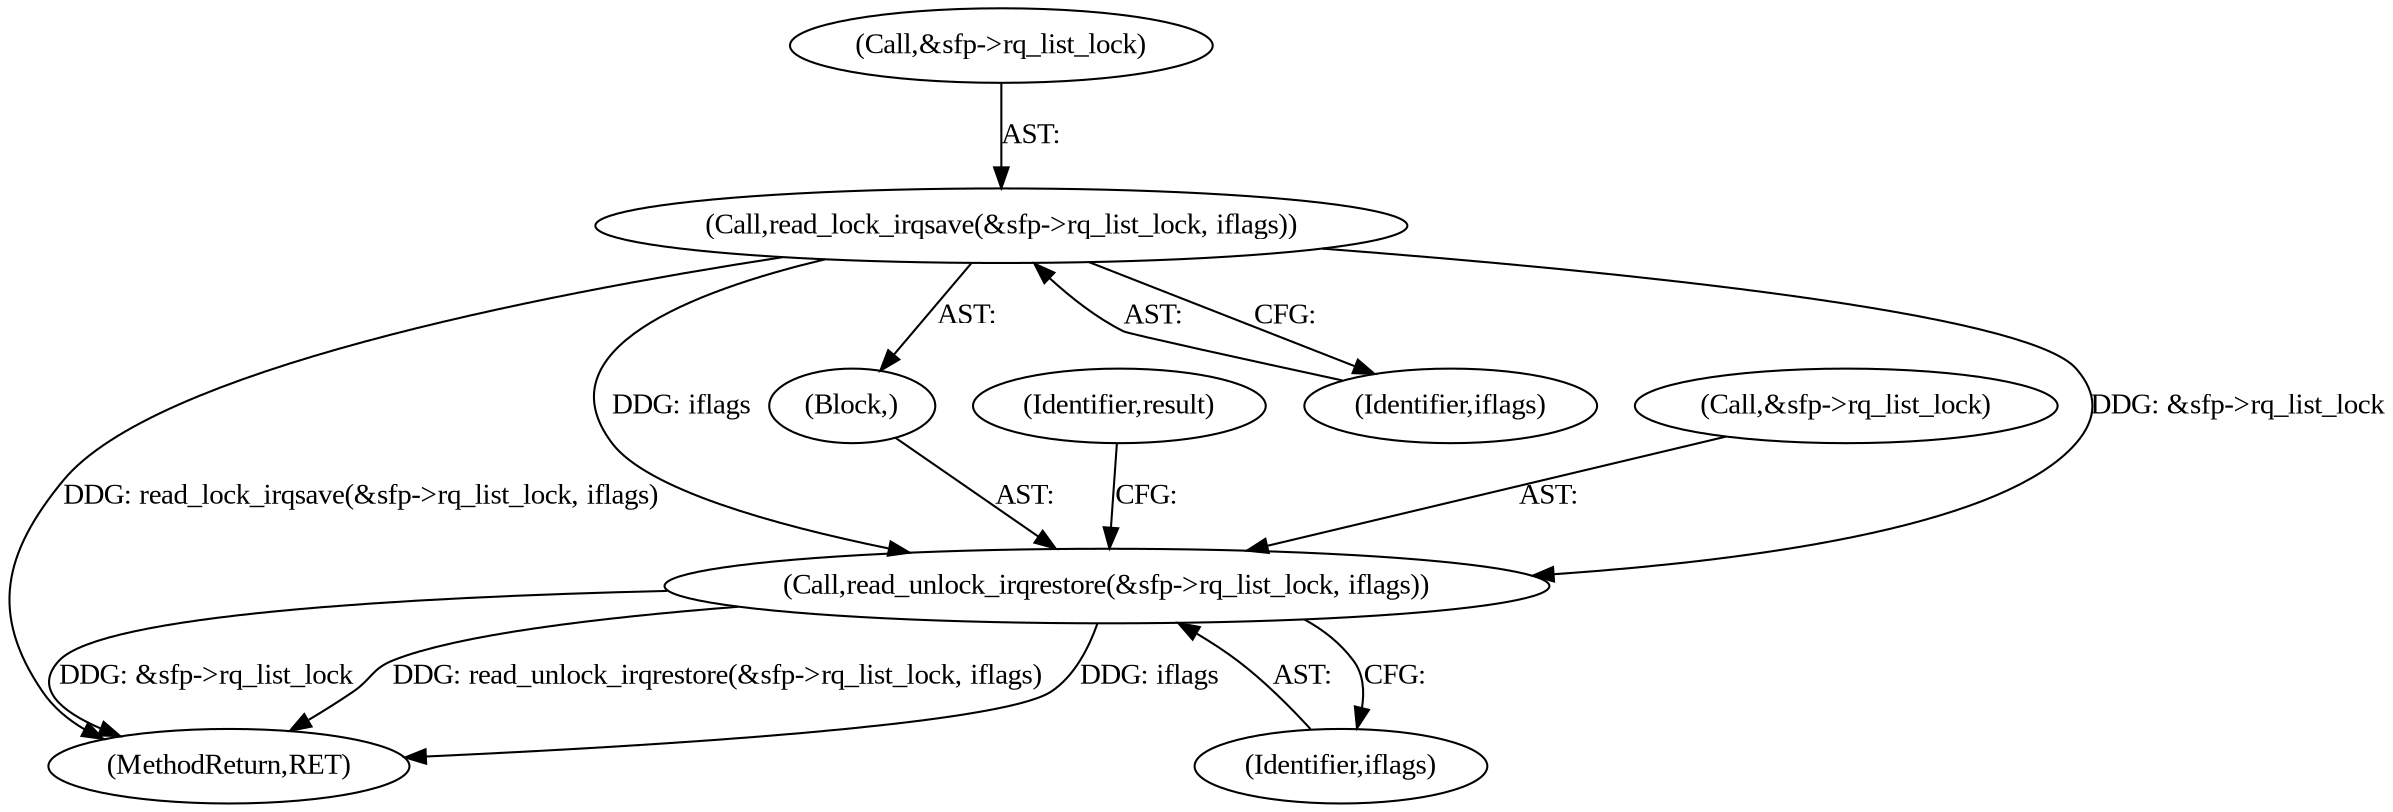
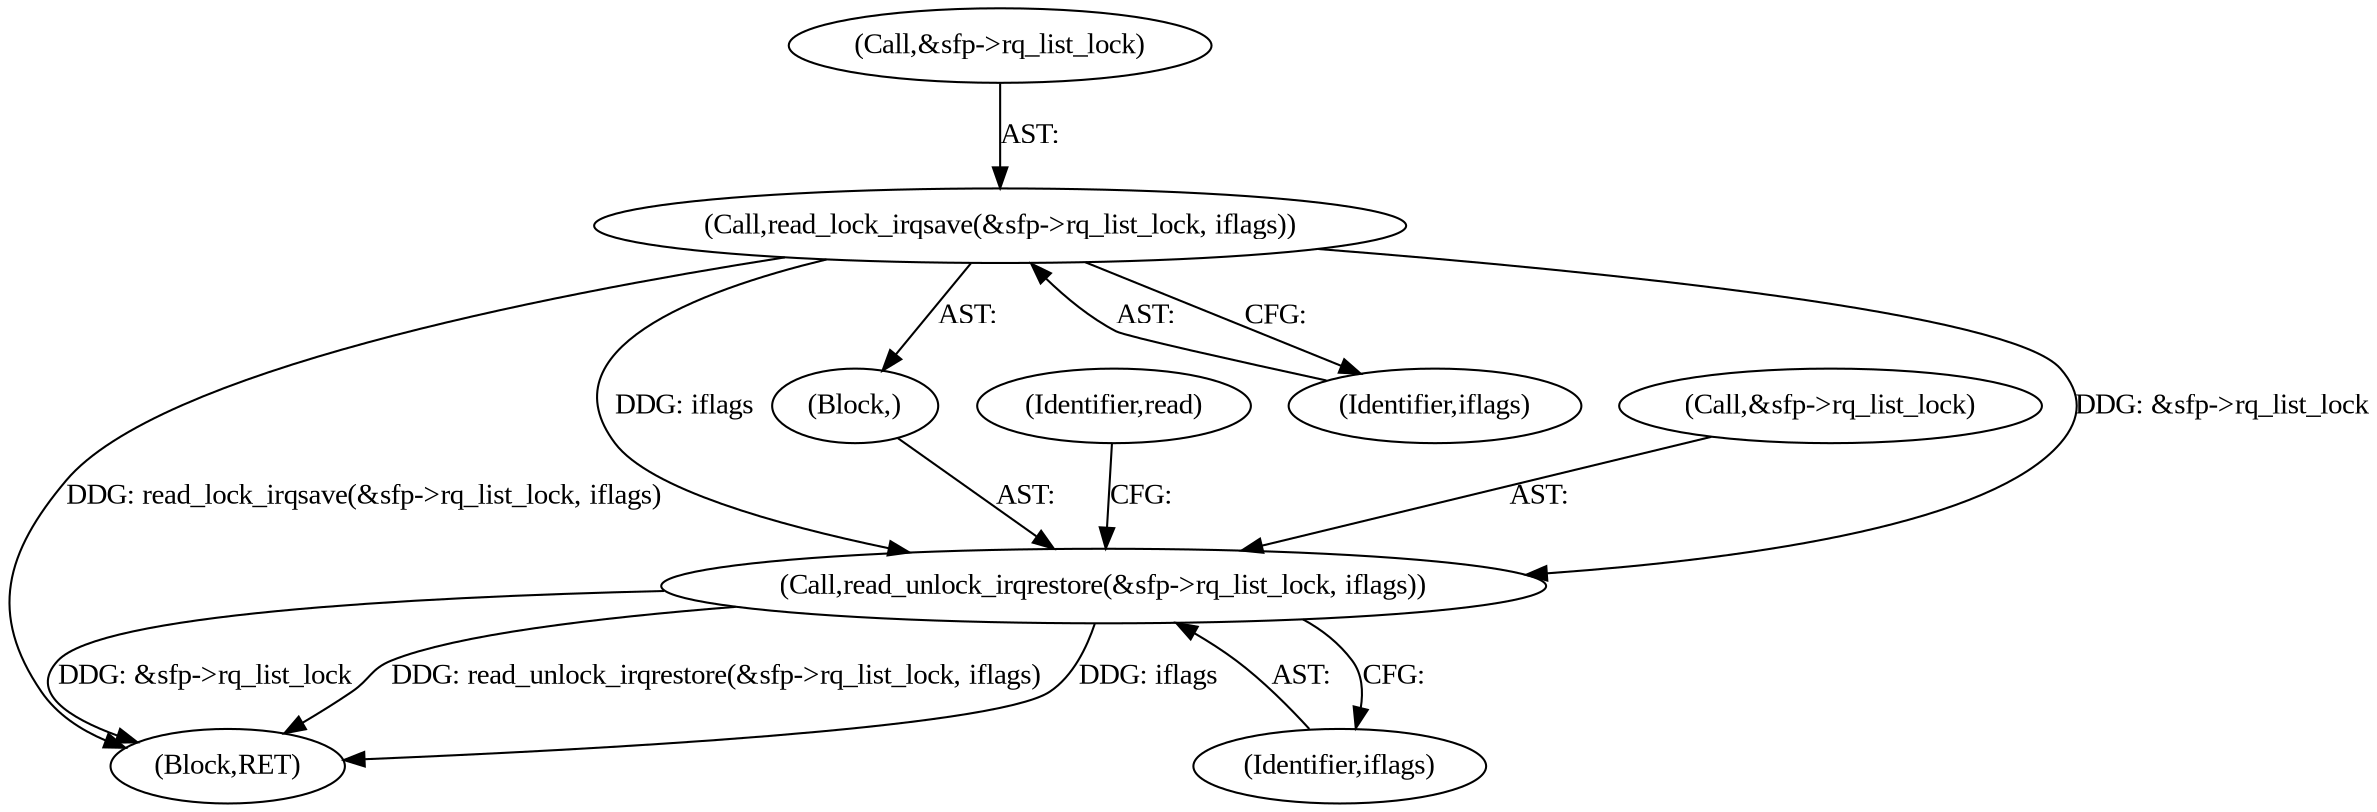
node "(Identifier,result)": label "(Identifier,result)" -> "(Identifier,read)"
node "(MethodReturn,RET)": label "(MethodReturn,RET)" -> "(Block,RET)"
